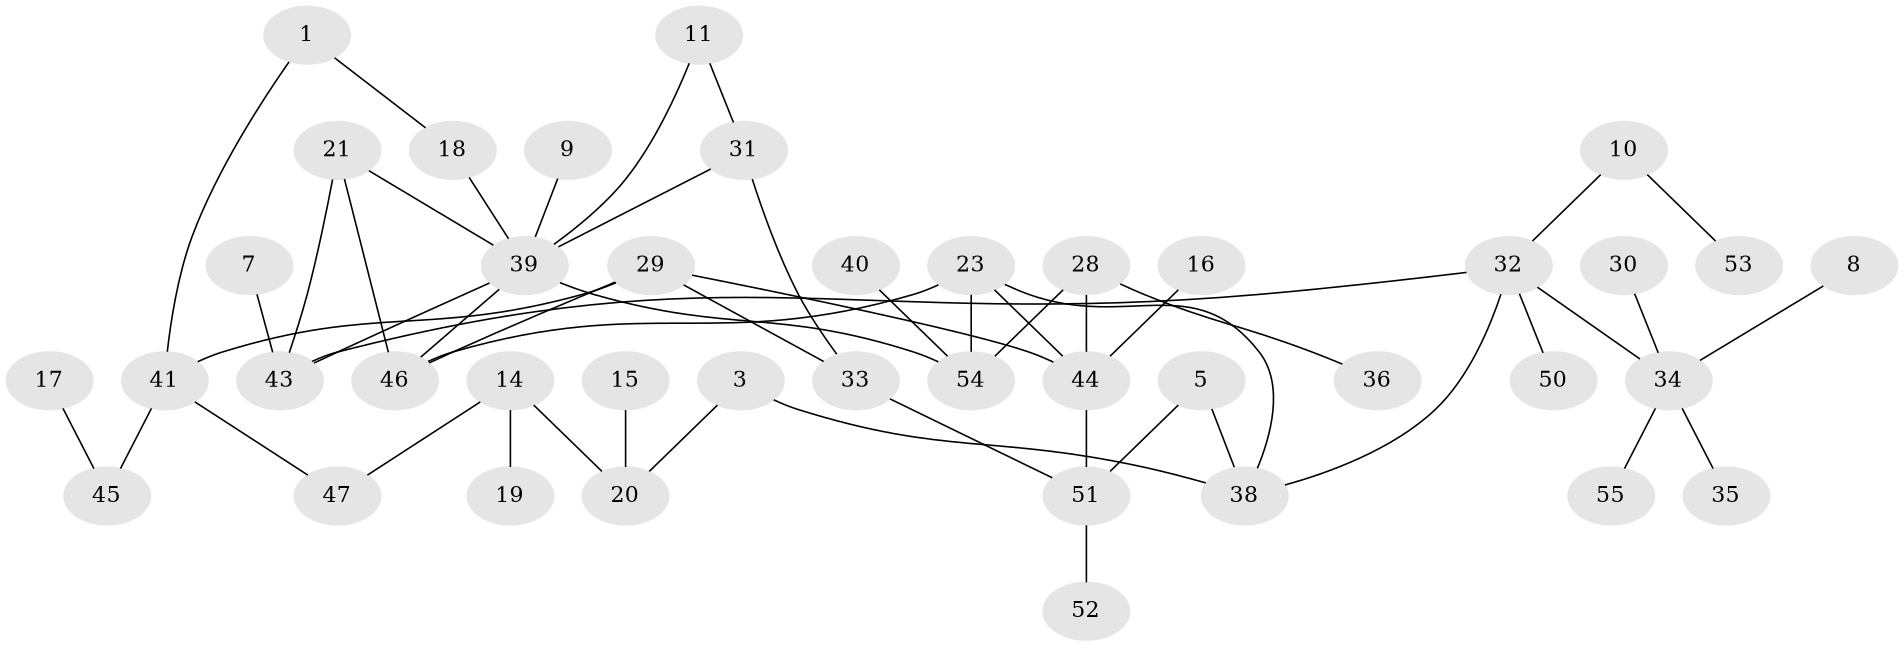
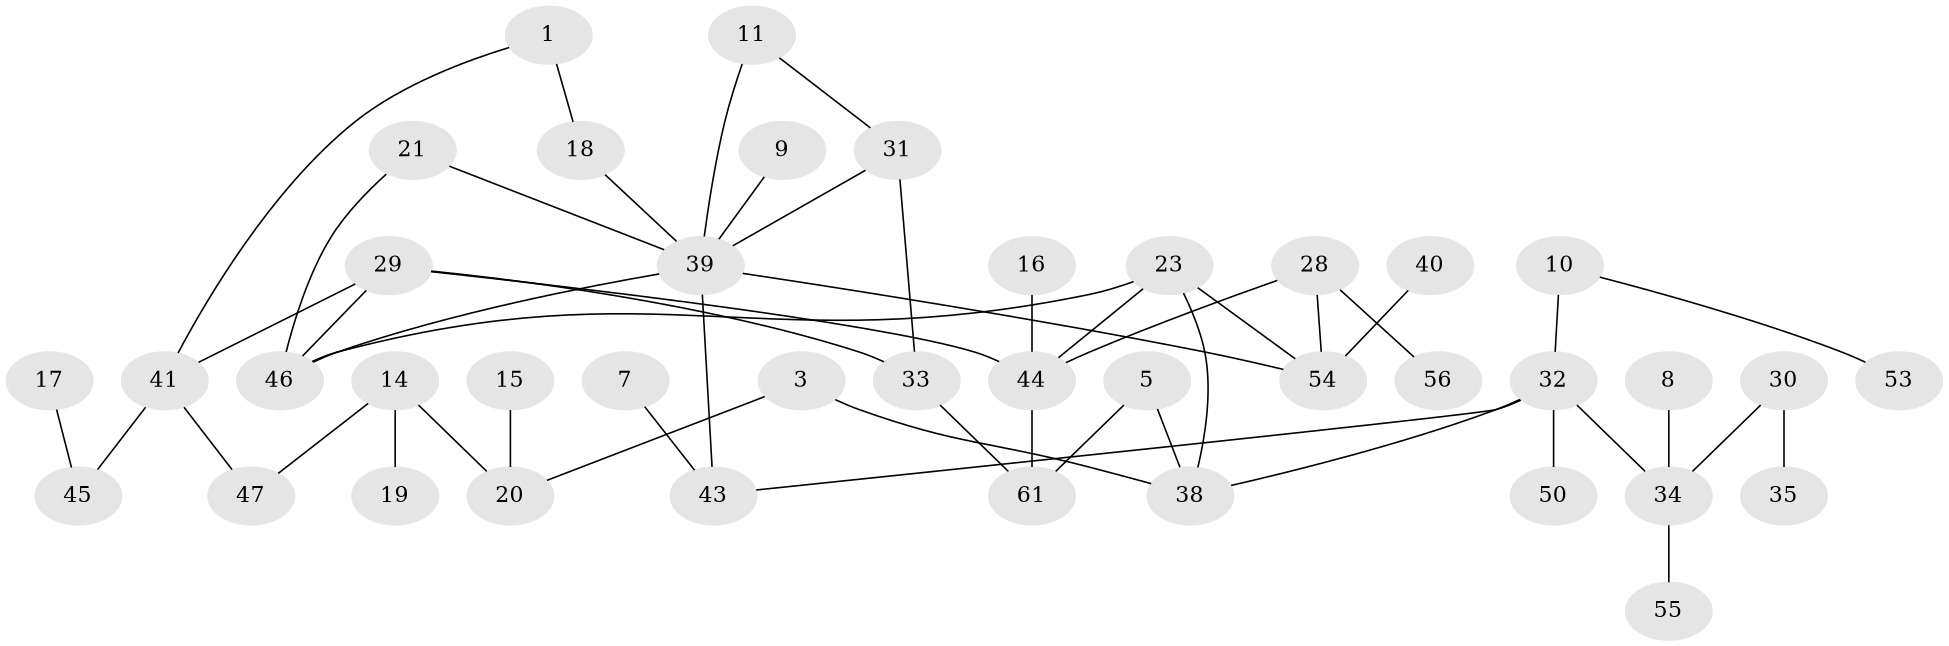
edge "21" -- "43": removed
node "36": label "36" -> "56"
edge "34" -- "35": now "30" -- "35"
node "51": label "51" -> "61"
node "52": removed
